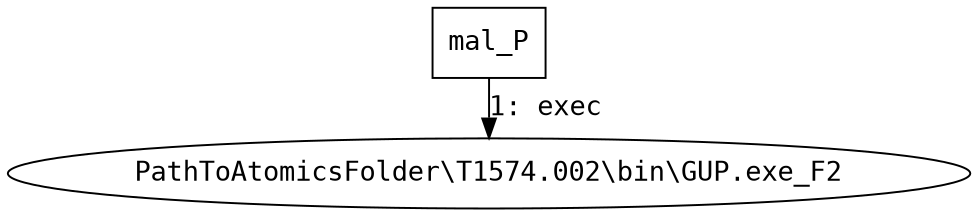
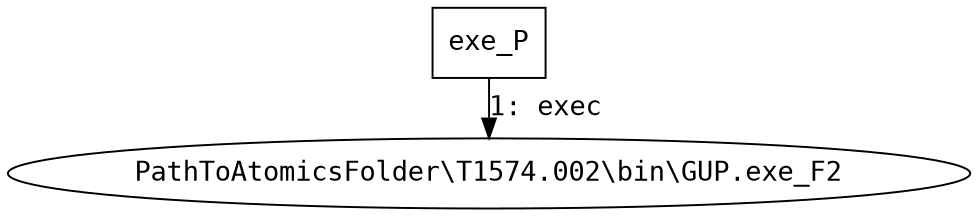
node "mal_P": label "mal_P" -> "exe_P"
